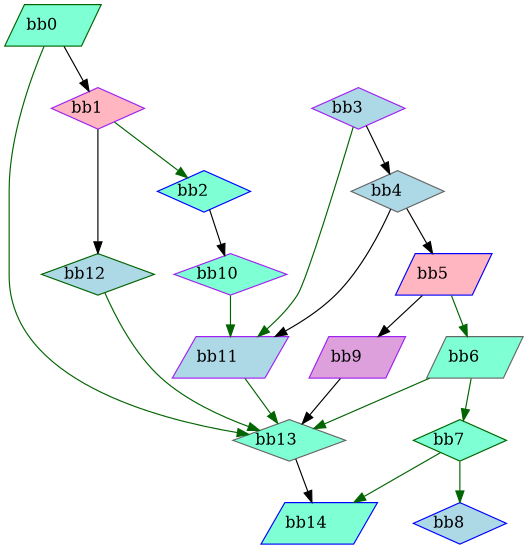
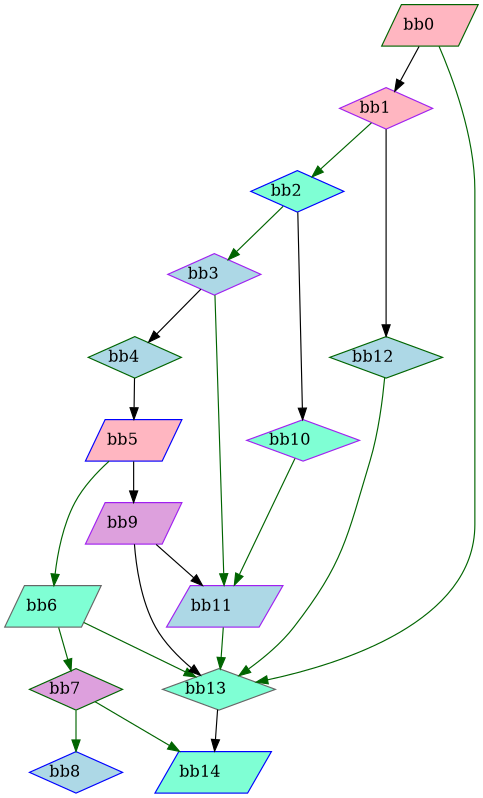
node "bb0": fillcolor aquamarine -> lightpink
node "bb4": color gray40 -> darkgreen
edge "bb2" -> "bb3": added
edge "bb4" -> "bb11": now "bb9" -> "bb11"
node "bb7": fillcolor aquamarine -> plum
